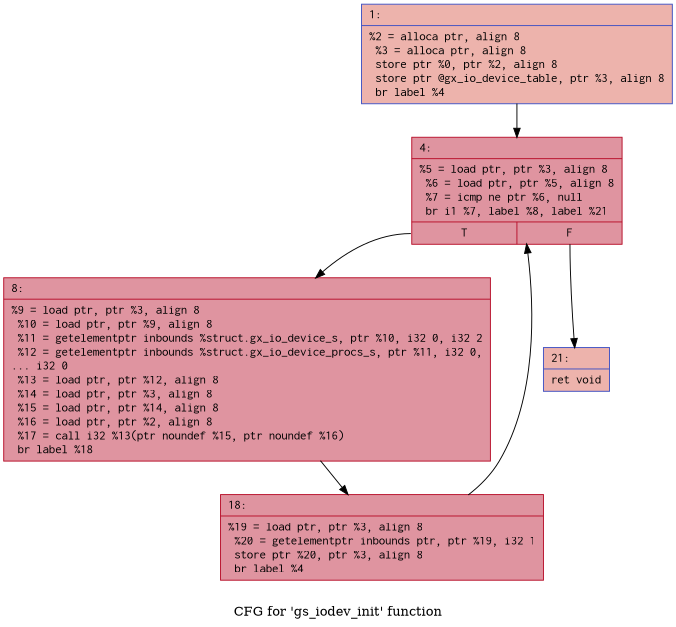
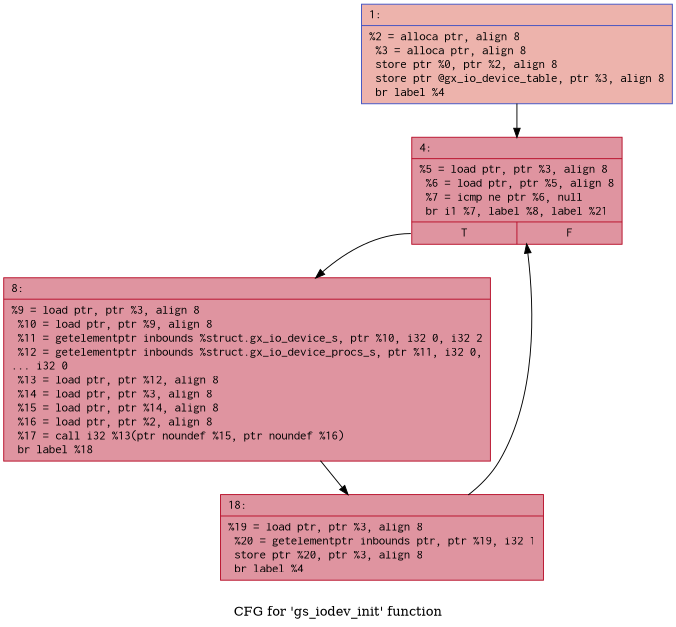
node "21:": removed
